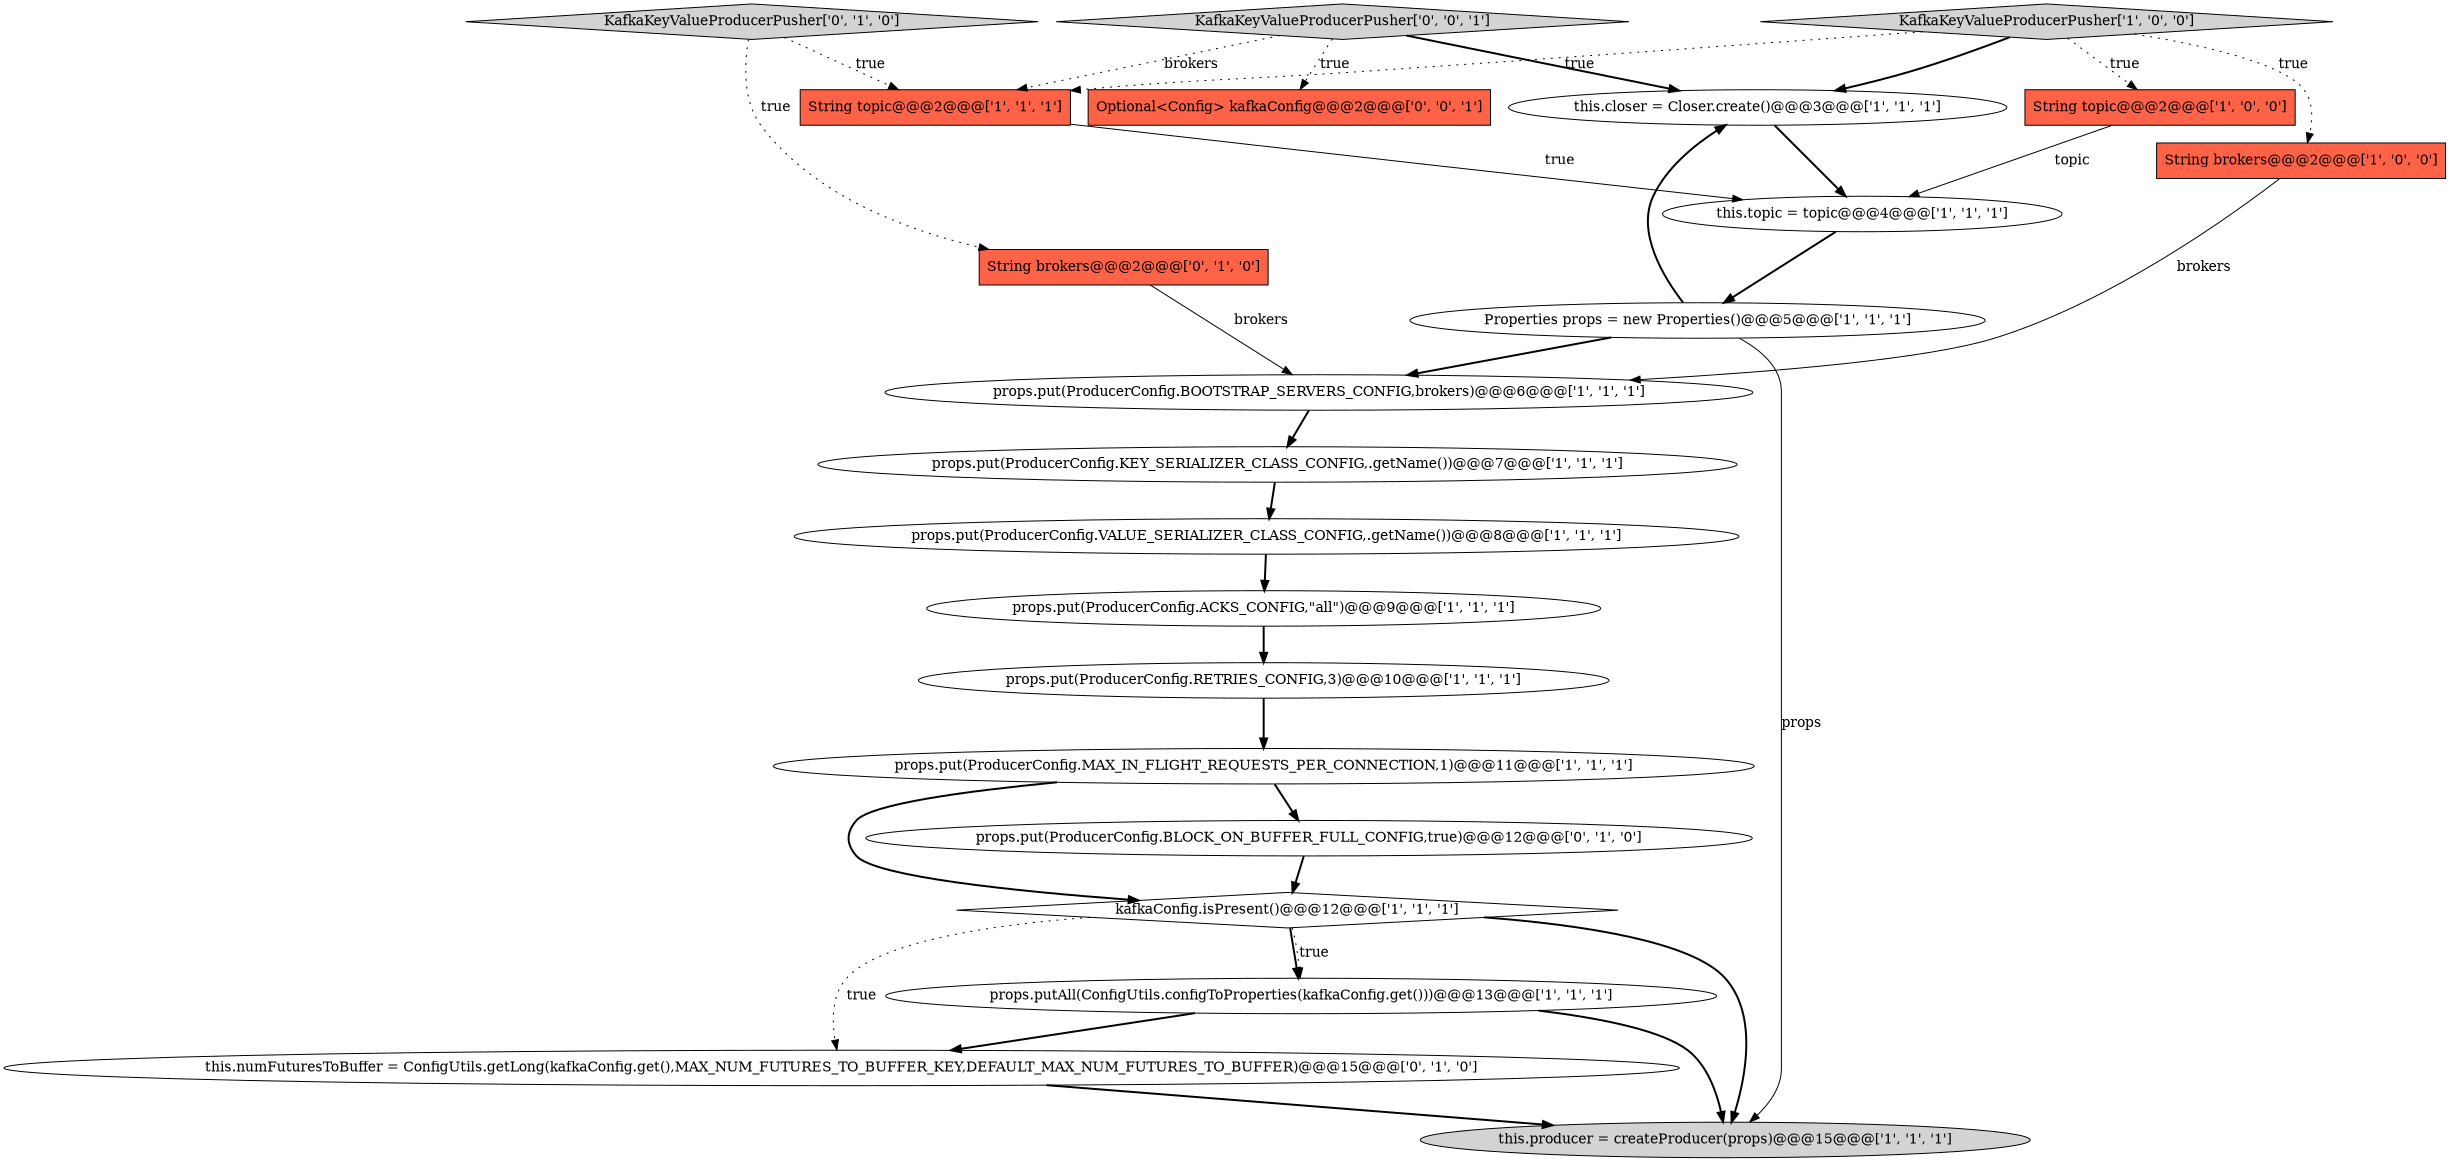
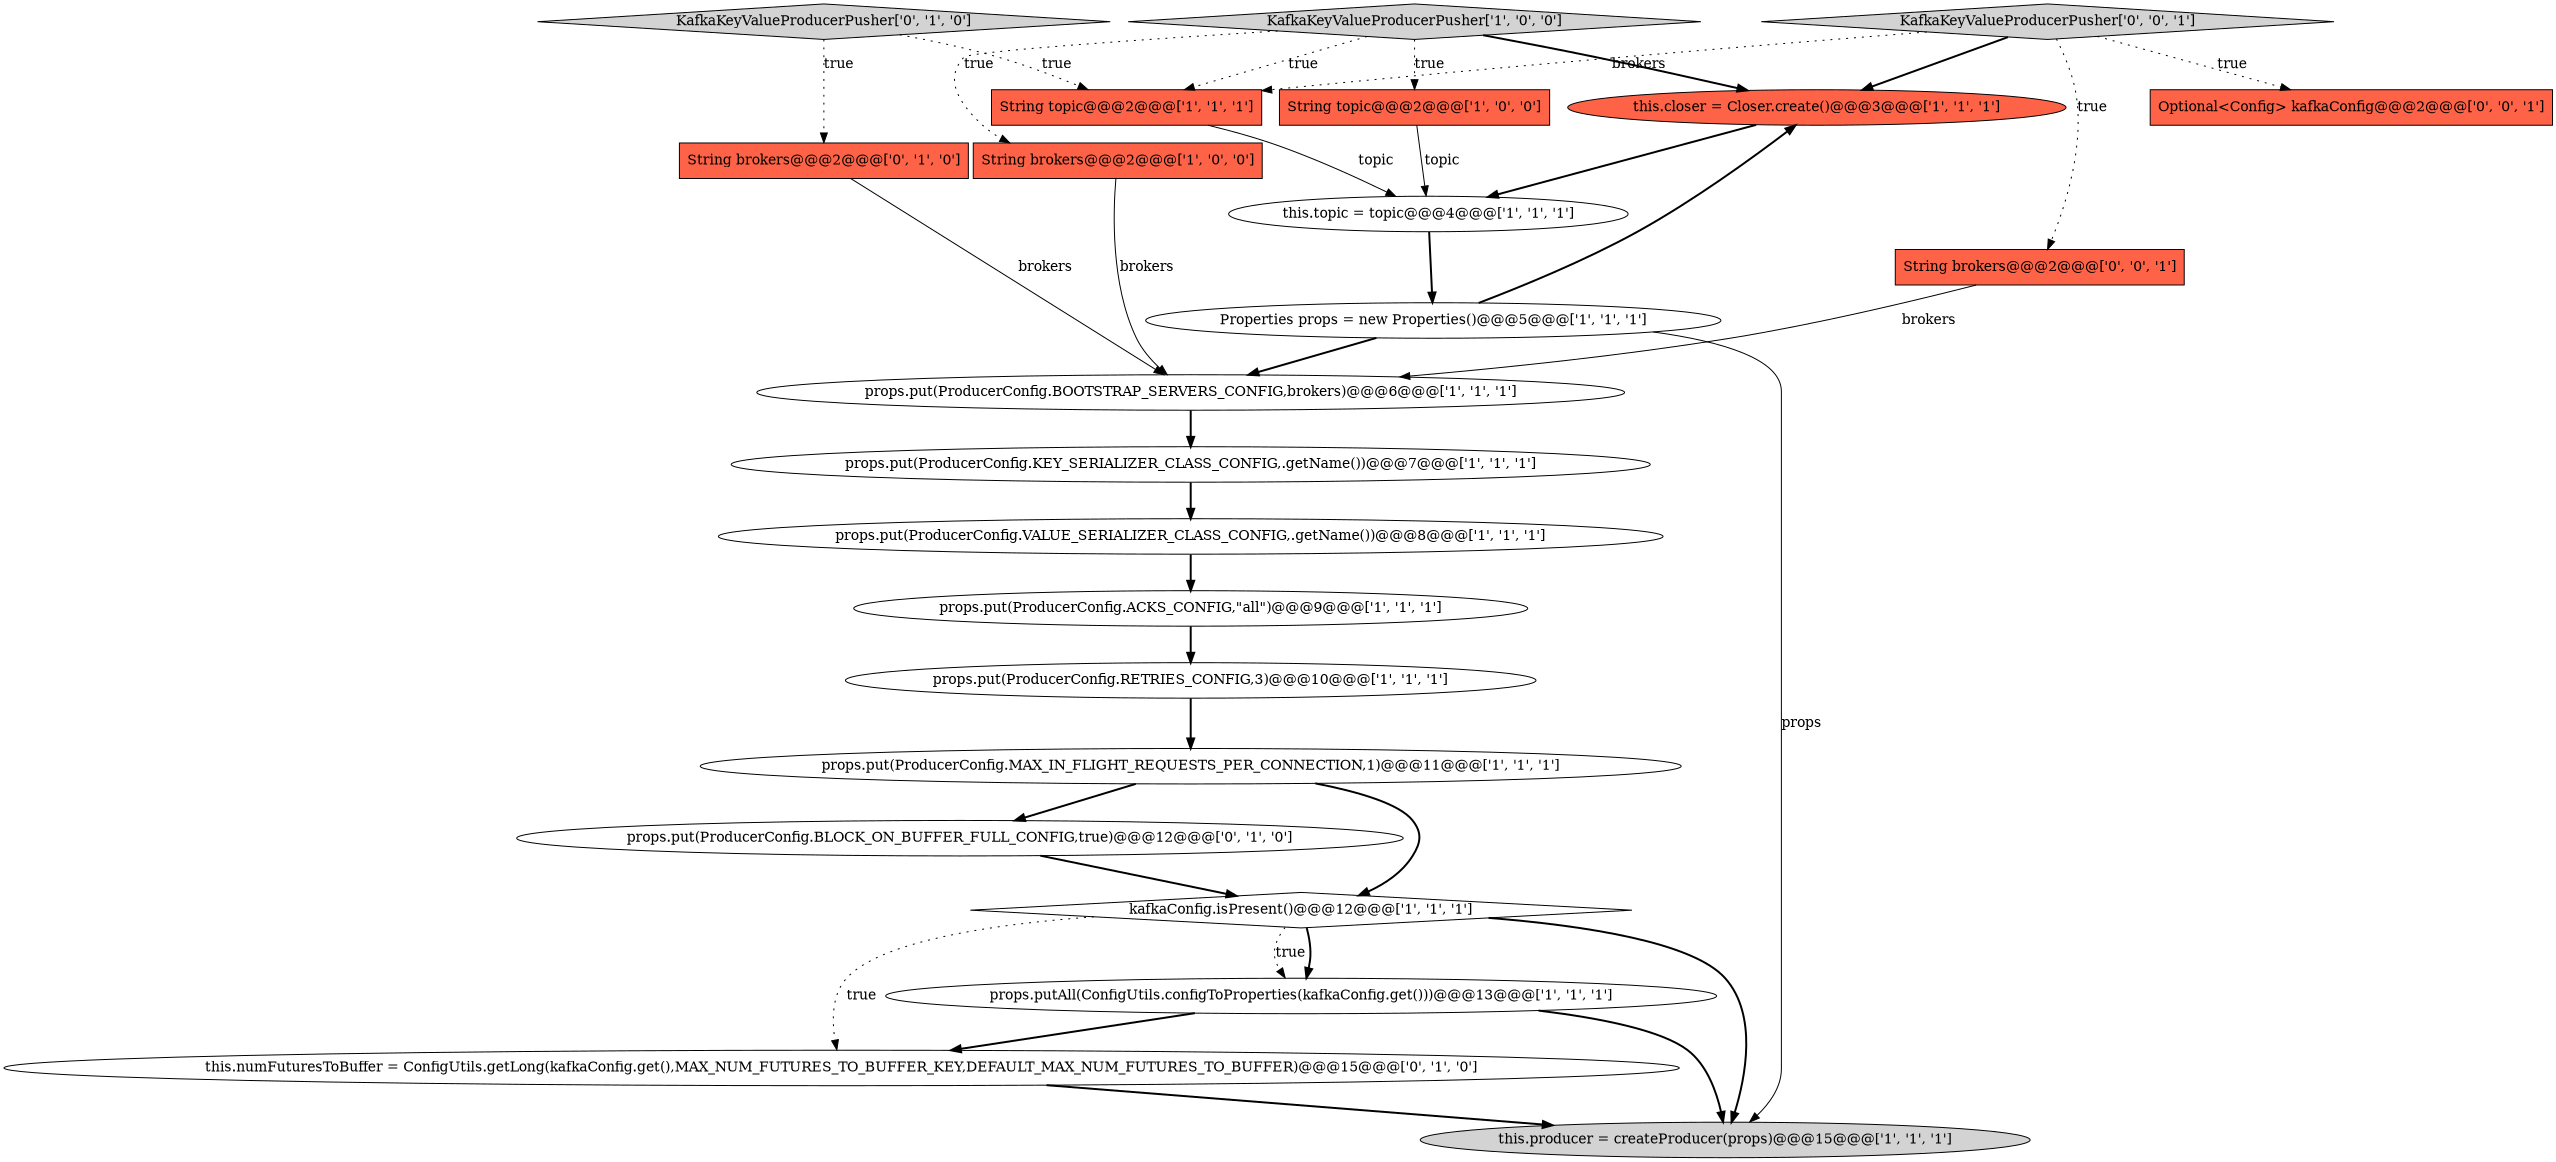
node "this.closer = Closer.create()@@@3@@@['1', '1', '1']": fillcolor white -> tomato
edge "String topic@@@2@@@['1', '1', '1']" -> "this.topic = topic@@@4@@@['1', '1', '1']": label "true" -> "topic"
node "String brokers@@@2@@@['0', '0', '1']": added
